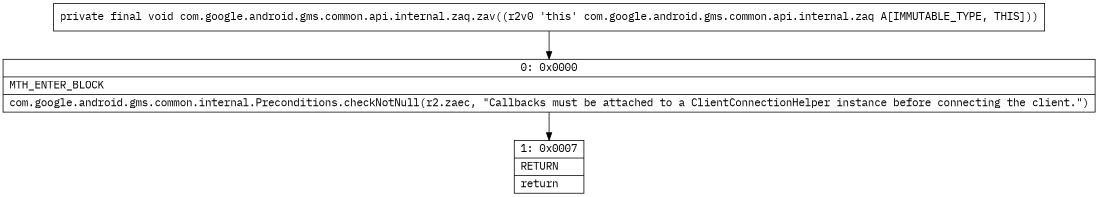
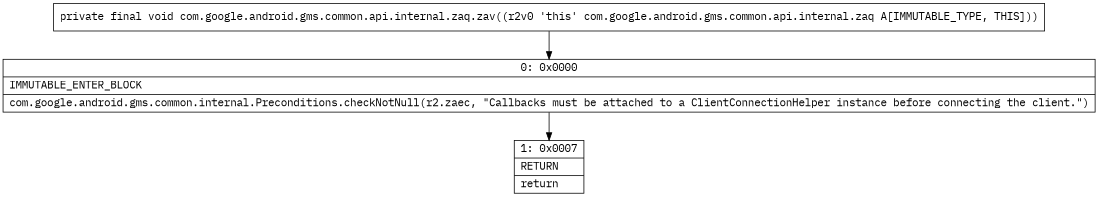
node "0: 0x0000": text "MTH_ENTER_BLOCK" -> "IMMUTABLE_ENTER_BLOCK"
